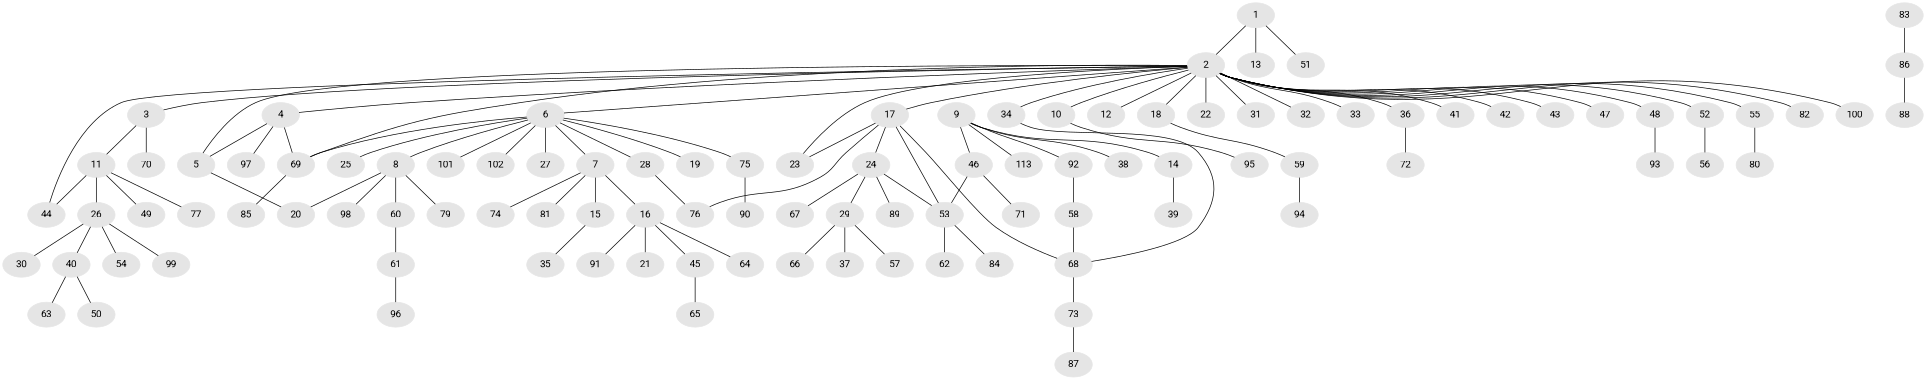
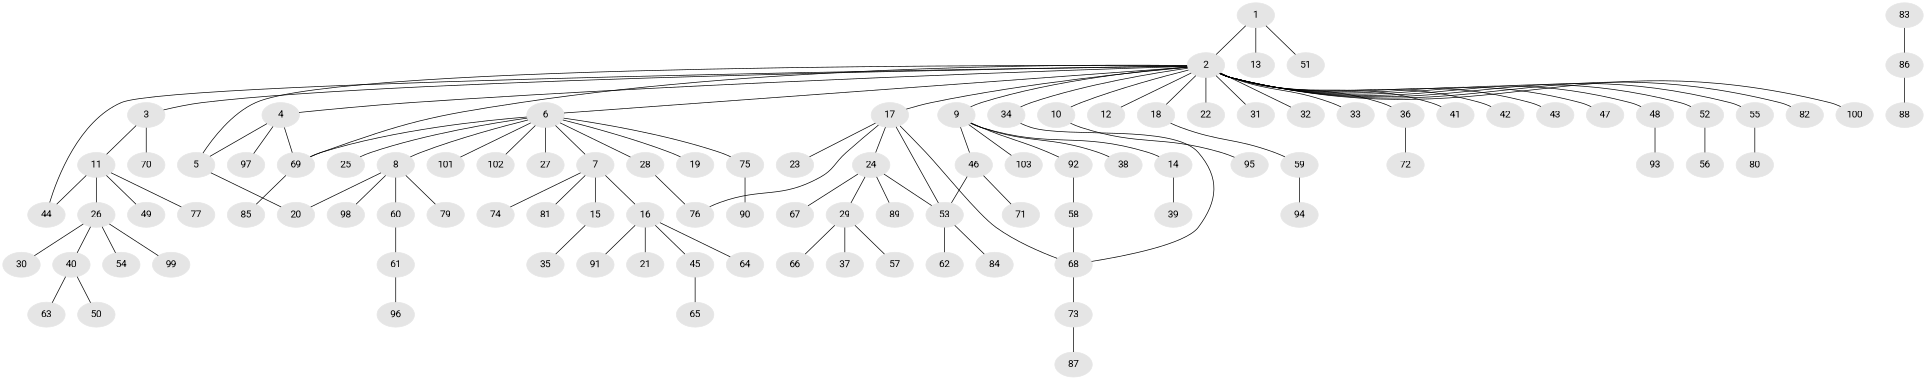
edge "2" -- "23": now "2" -- "9"
node "113": label "113" -> "103"
